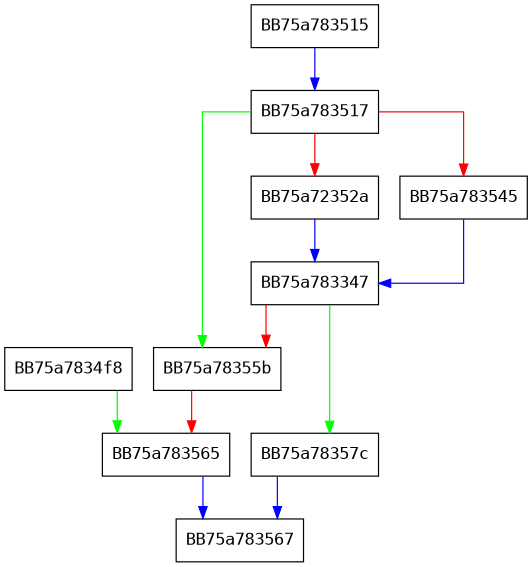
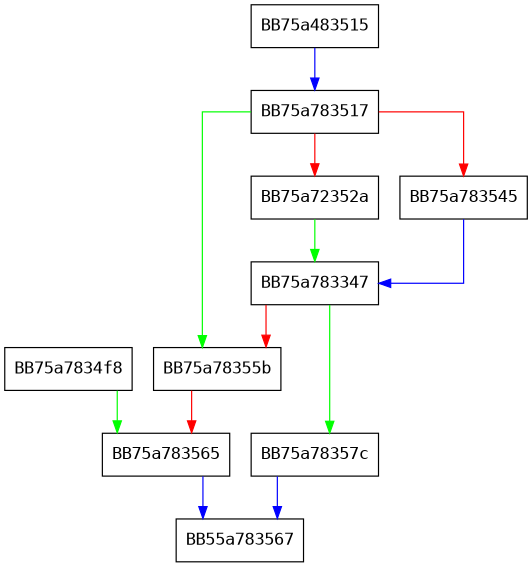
node "BB75a783515": label "BB75a783515" -> "BB75a483515"
edge "BB75a72352a" -> "BB75a783347": color blue -> green
node "BB75a783567": label "BB75a783567" -> "BB55a783567"
